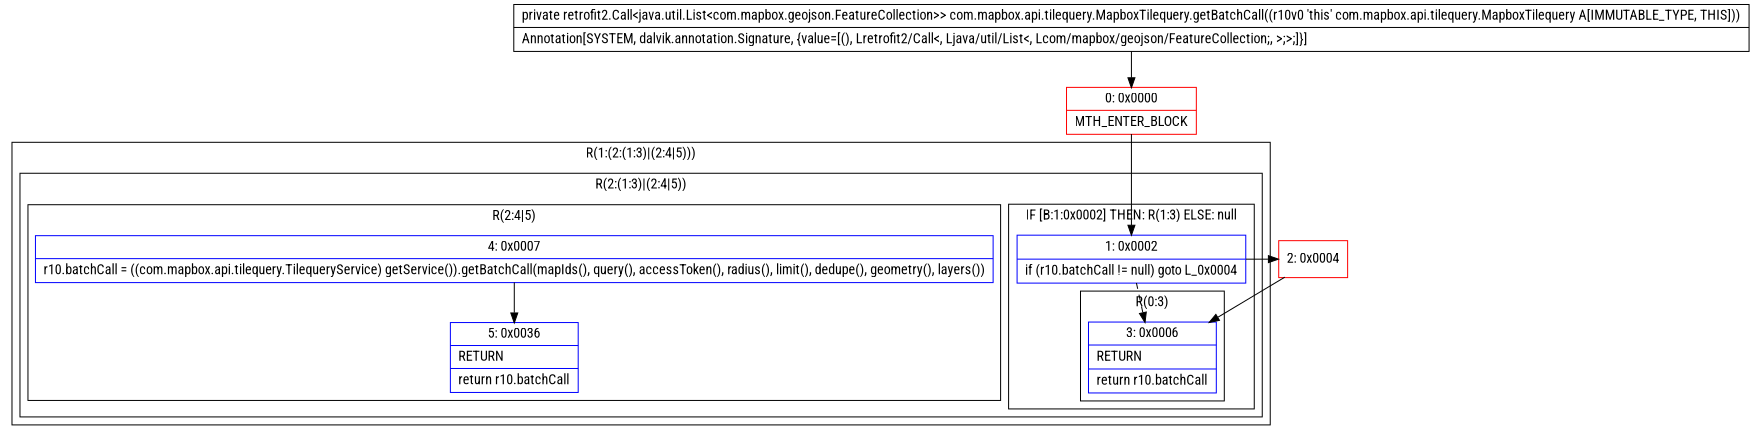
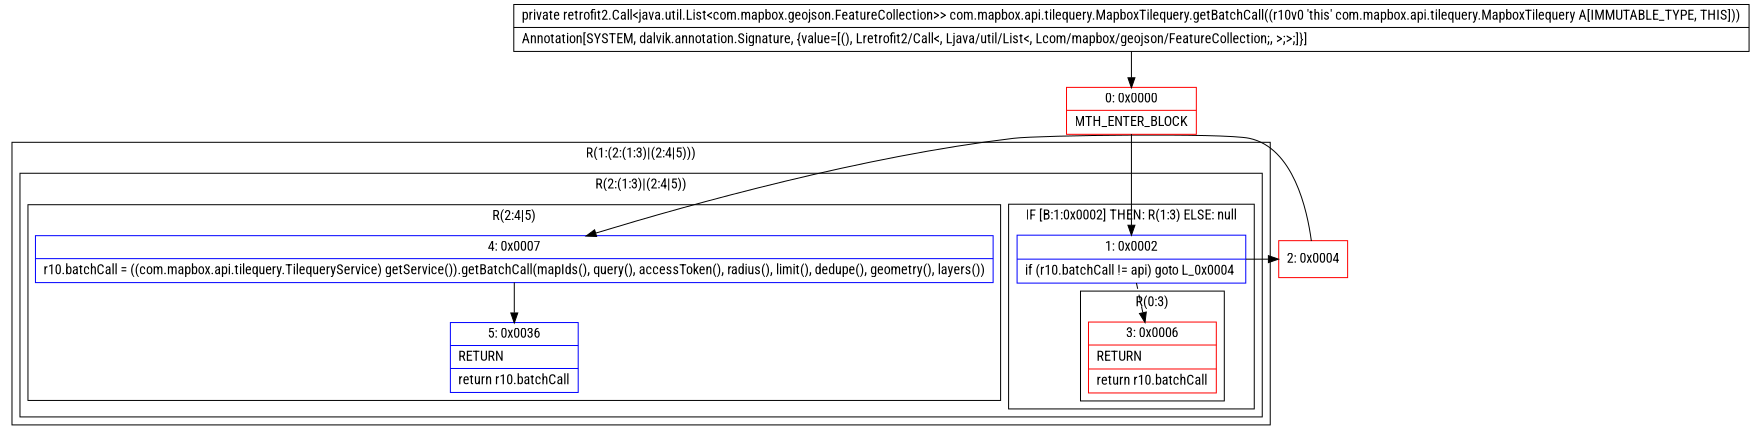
node "1: 0x0002": text "if (r10.batchCall != null) goto L_0x0004" -> "if (r10.batchCall != api) goto L_0x0004"
edge "2: 0x0004" -> "3: 0x0006": now "2: 0x0004" -> "4: 0x0007"
node "3: 0x0006": color blue -> red
